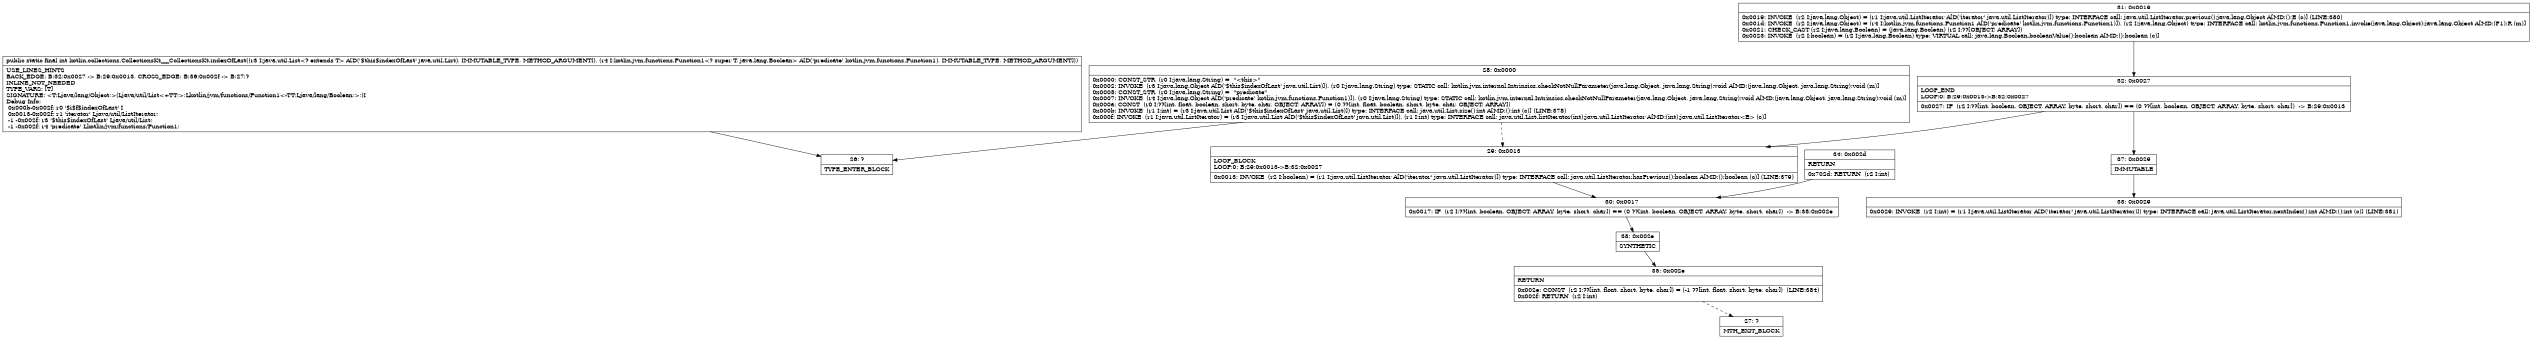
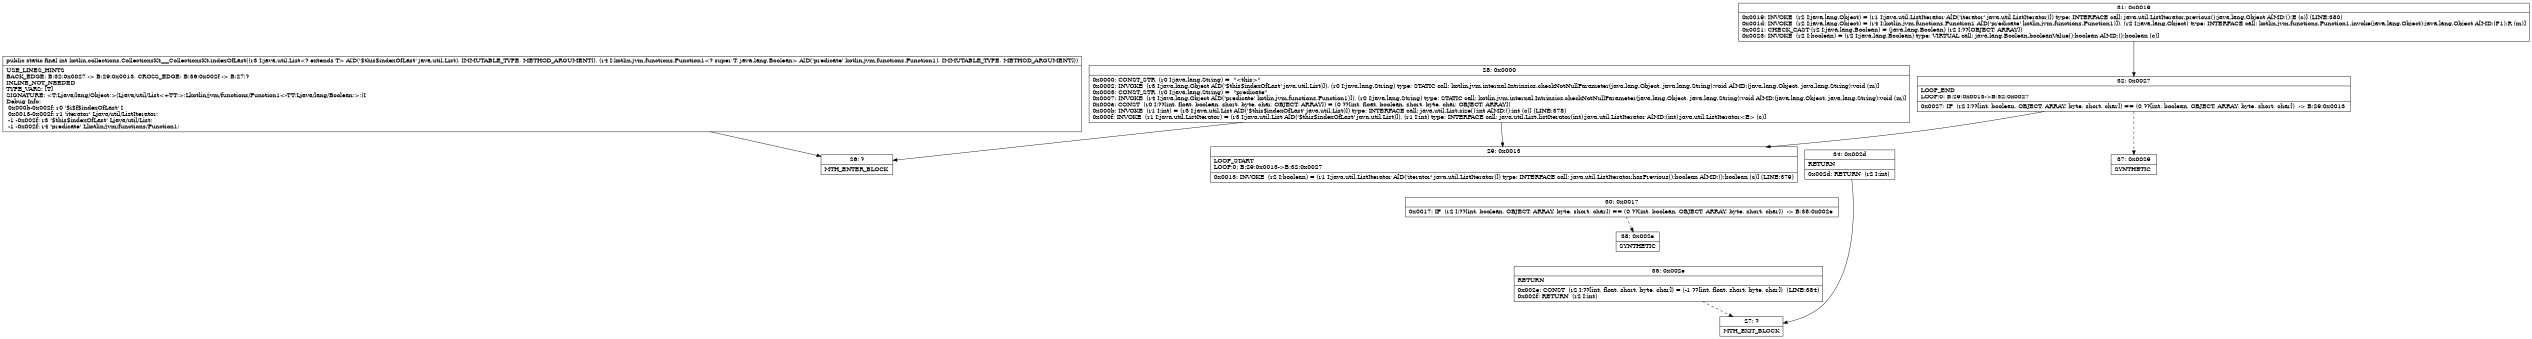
edge "32: 0x0027" -> "37: 0x0029": style solid -> dashed
edge "28: 0x0000" -> "29: 0x0013": style dashed -> solid
node "29: 0x0013": text "LOOP_BLOCK" -> "LOOP_START"
node "26: ?": text "TYPE_ENTER_BLOCK" -> "MTH_ENTER_BLOCK"
node "37: 0x0029": text "IMMUTABLE" -> "SYNTHETIC"
node "34: 0x002d": text "0x702d: RETURN  (r2 I:int)" -> "0x002d: RETURN  (r2 I:int)"
edge "29: 0x0013" -> "30: 0x0017": removed
edge "34: 0x002d" -> "30: 0x0017": now "34: 0x002d" -> "27: ?"
node "33: 0x0029": removed
edge "30: 0x0017" -> "38: 0x002e": style solid -> dashed
edge "38: 0x002e" -> "35: 0x002e": removed
